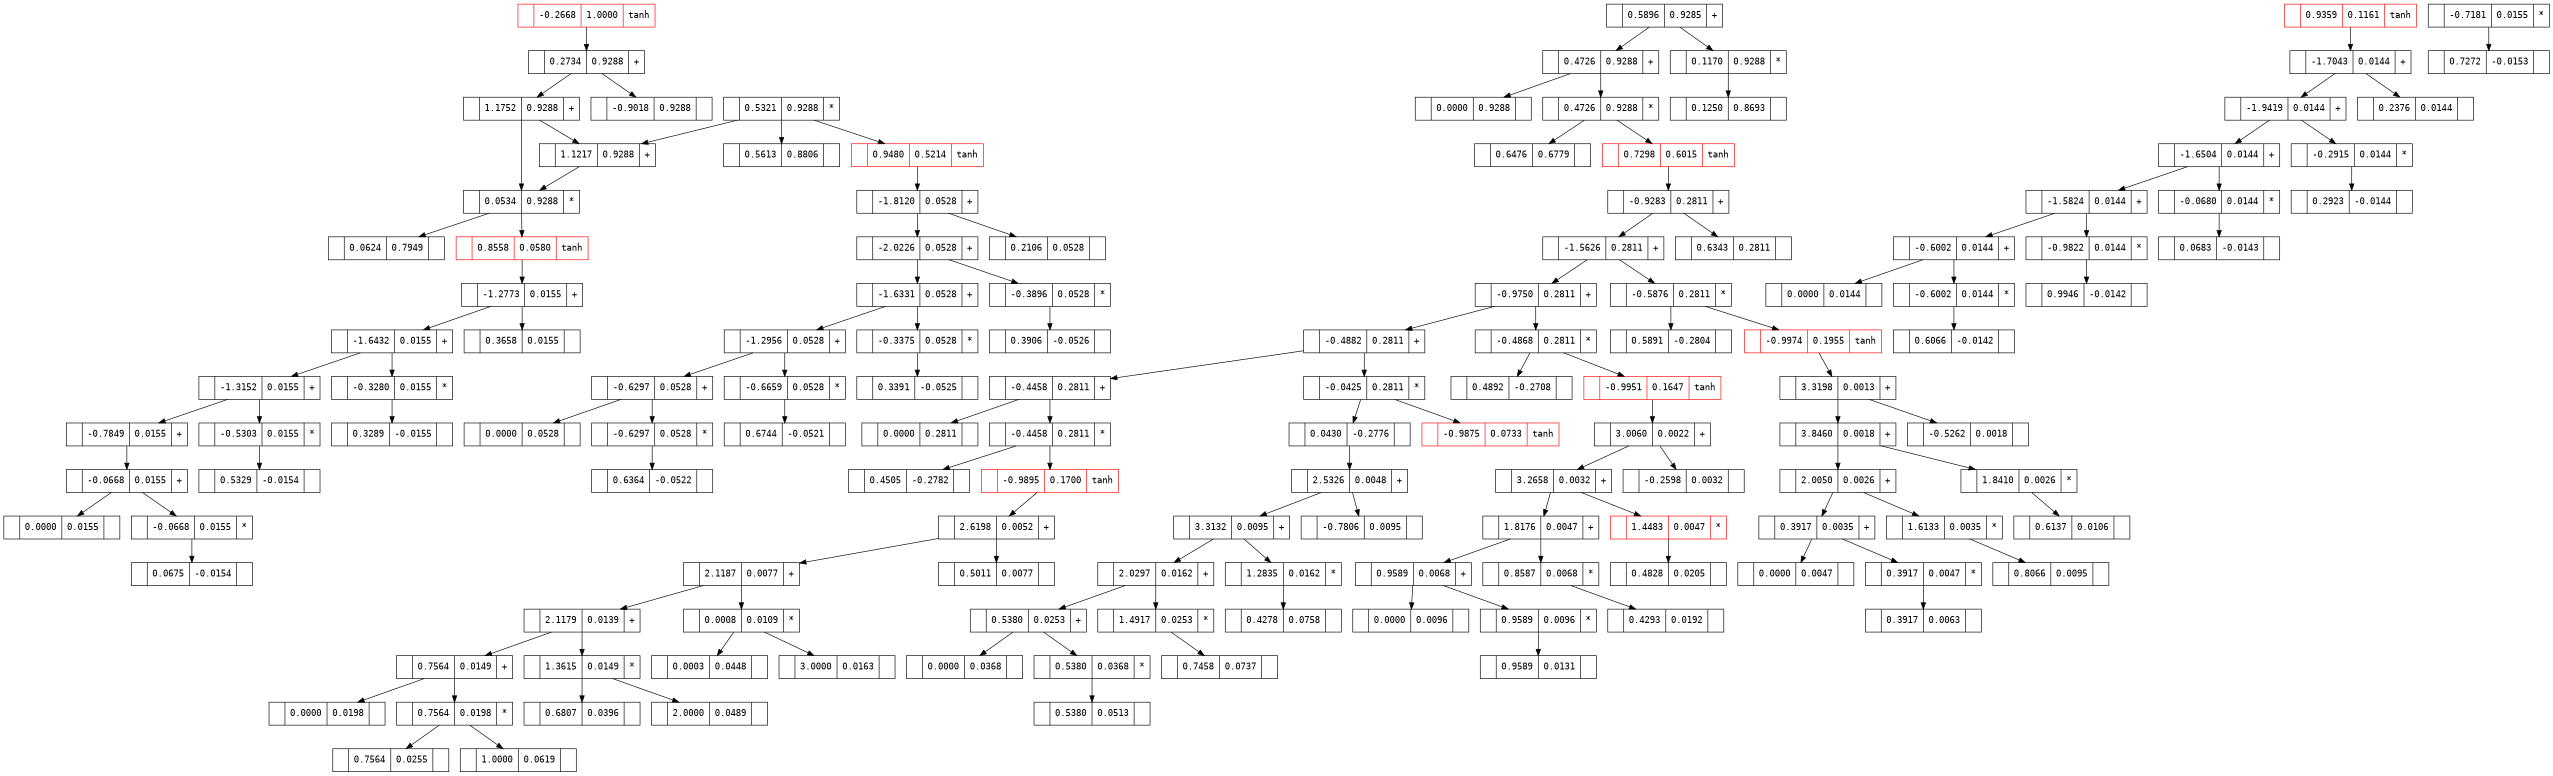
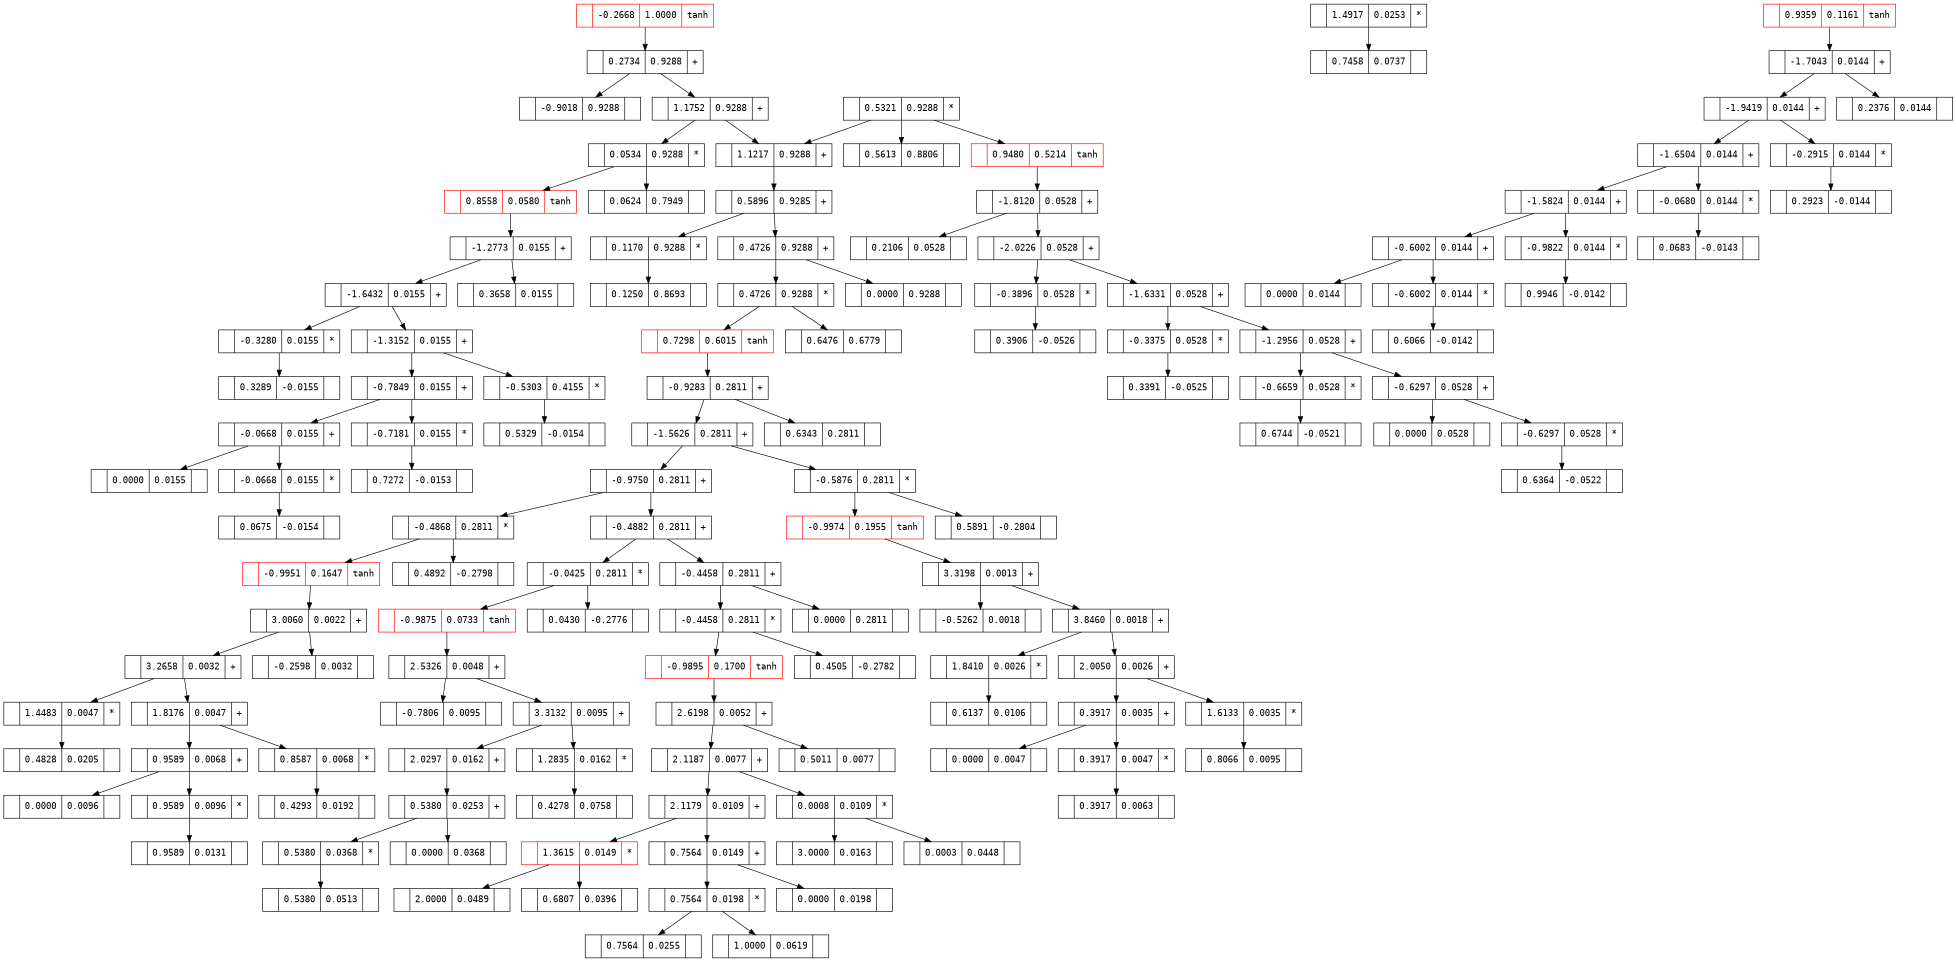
edge "1.1217" -> "0.0534": now "1.1217" -> "0.5896"
node "0.4892": text "-0.2708" -> "-0.2798"
edge "-0.7849" -> "-0.7181": added
node "-0.5303": text "0.0155" -> "0.4155"
edge "0.0430" -> "2.5326": now "-0.9875" -> "2.5326"
node "1.4483": color #ff0000 -> black
edge "2.0297" -> "1.4917": removed
node "2.1179": text "0.0139" -> "0.0109"
node "1.3615": color black -> #ff0000
